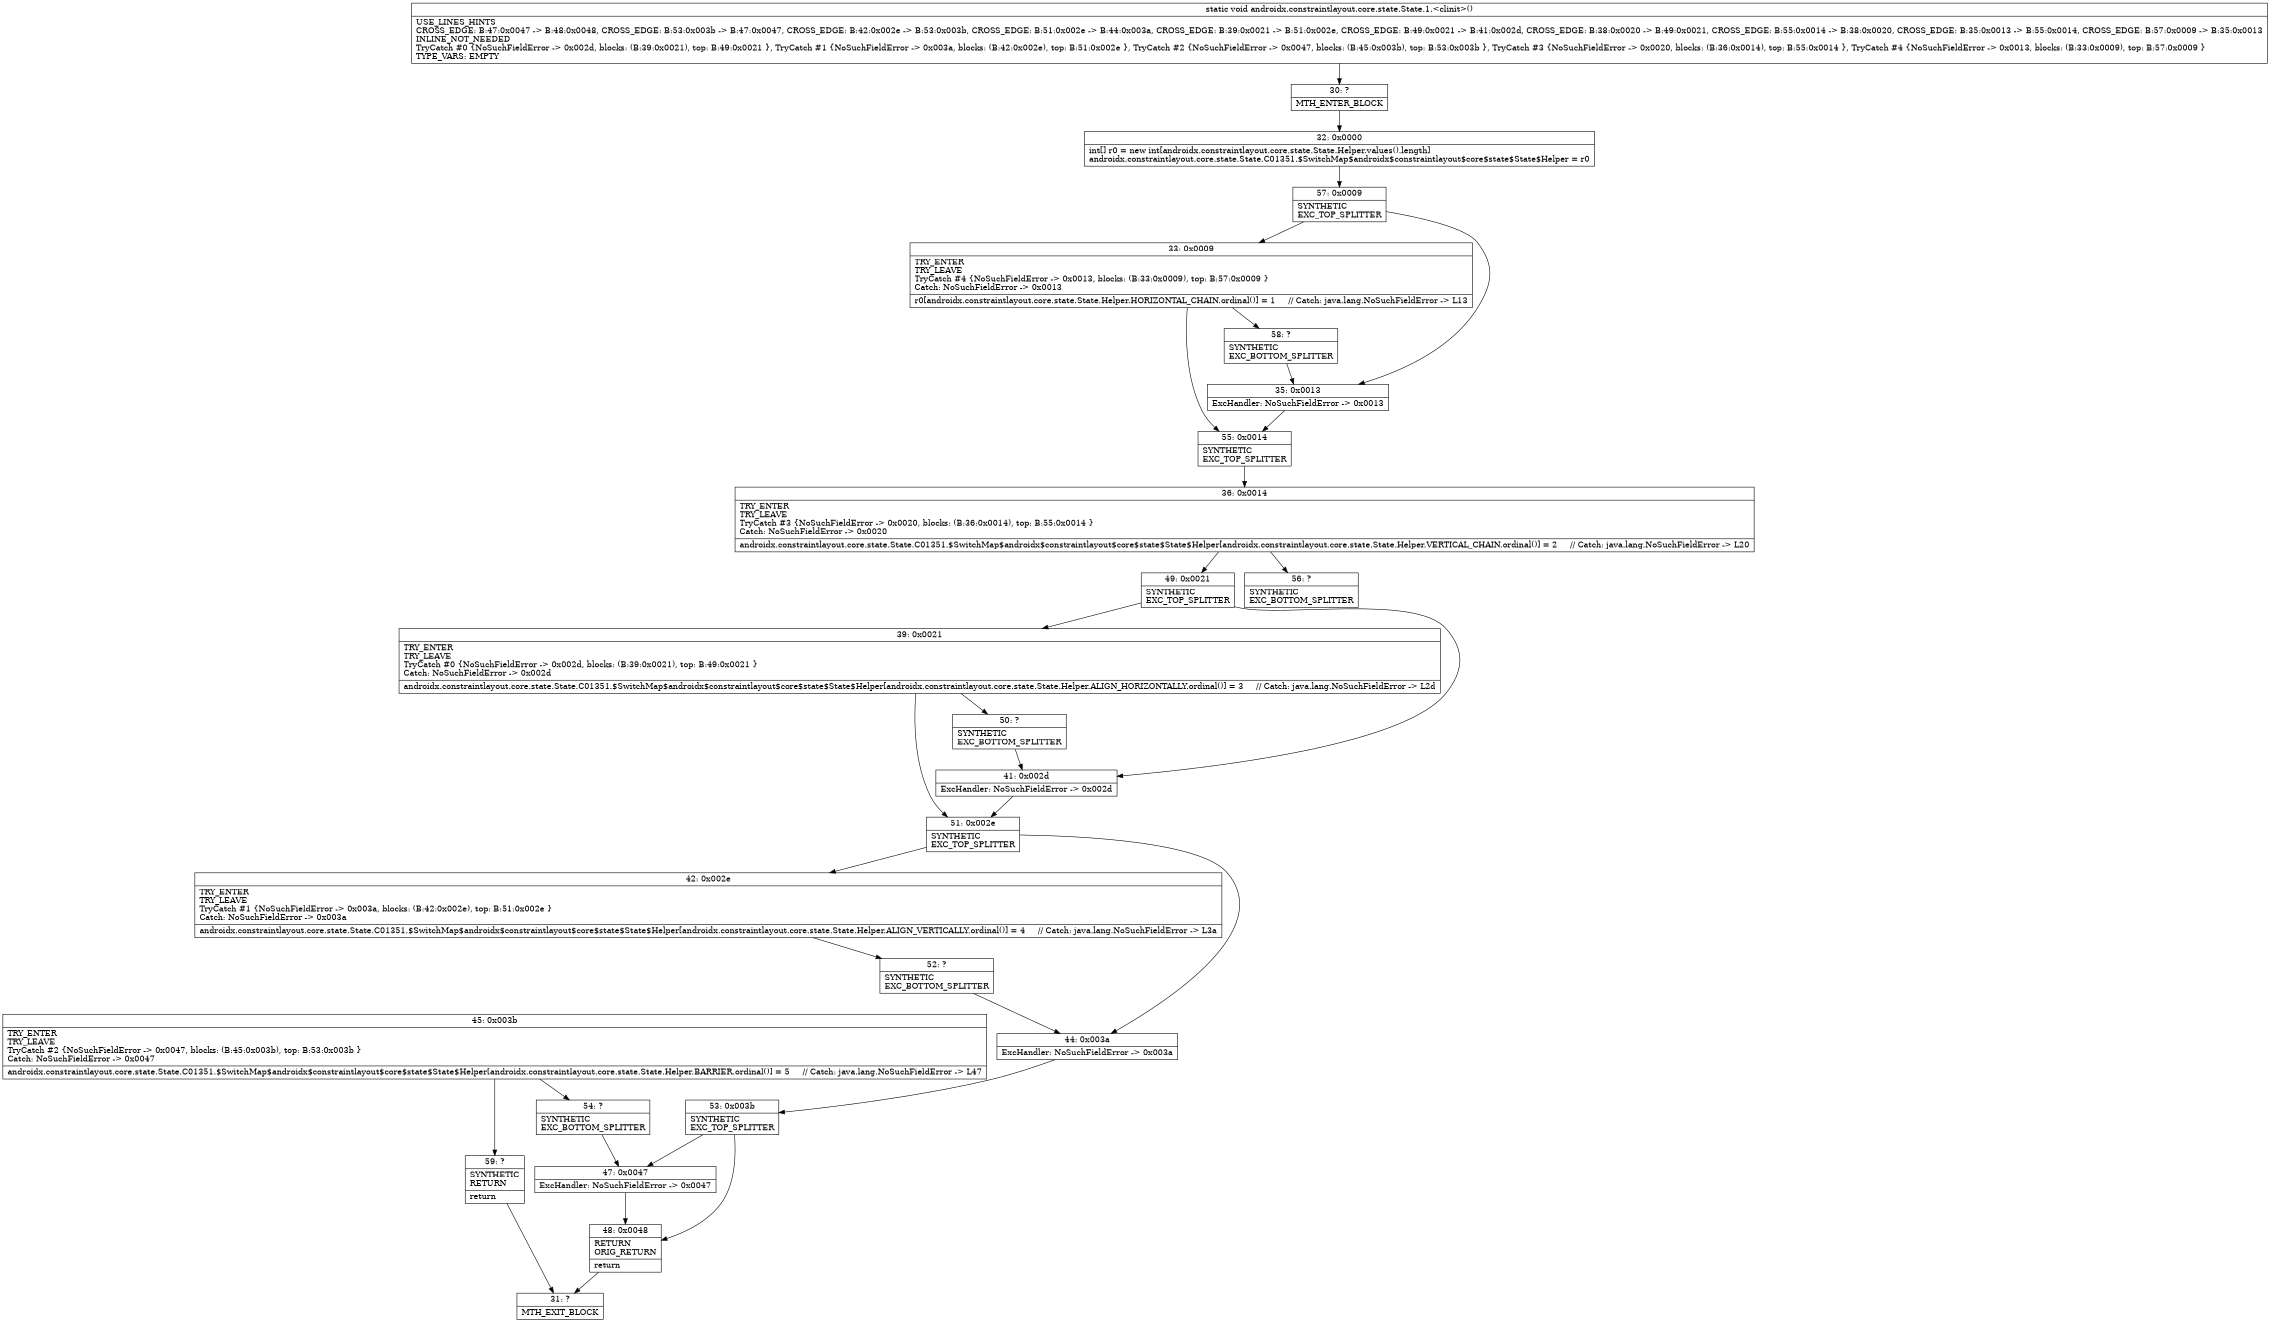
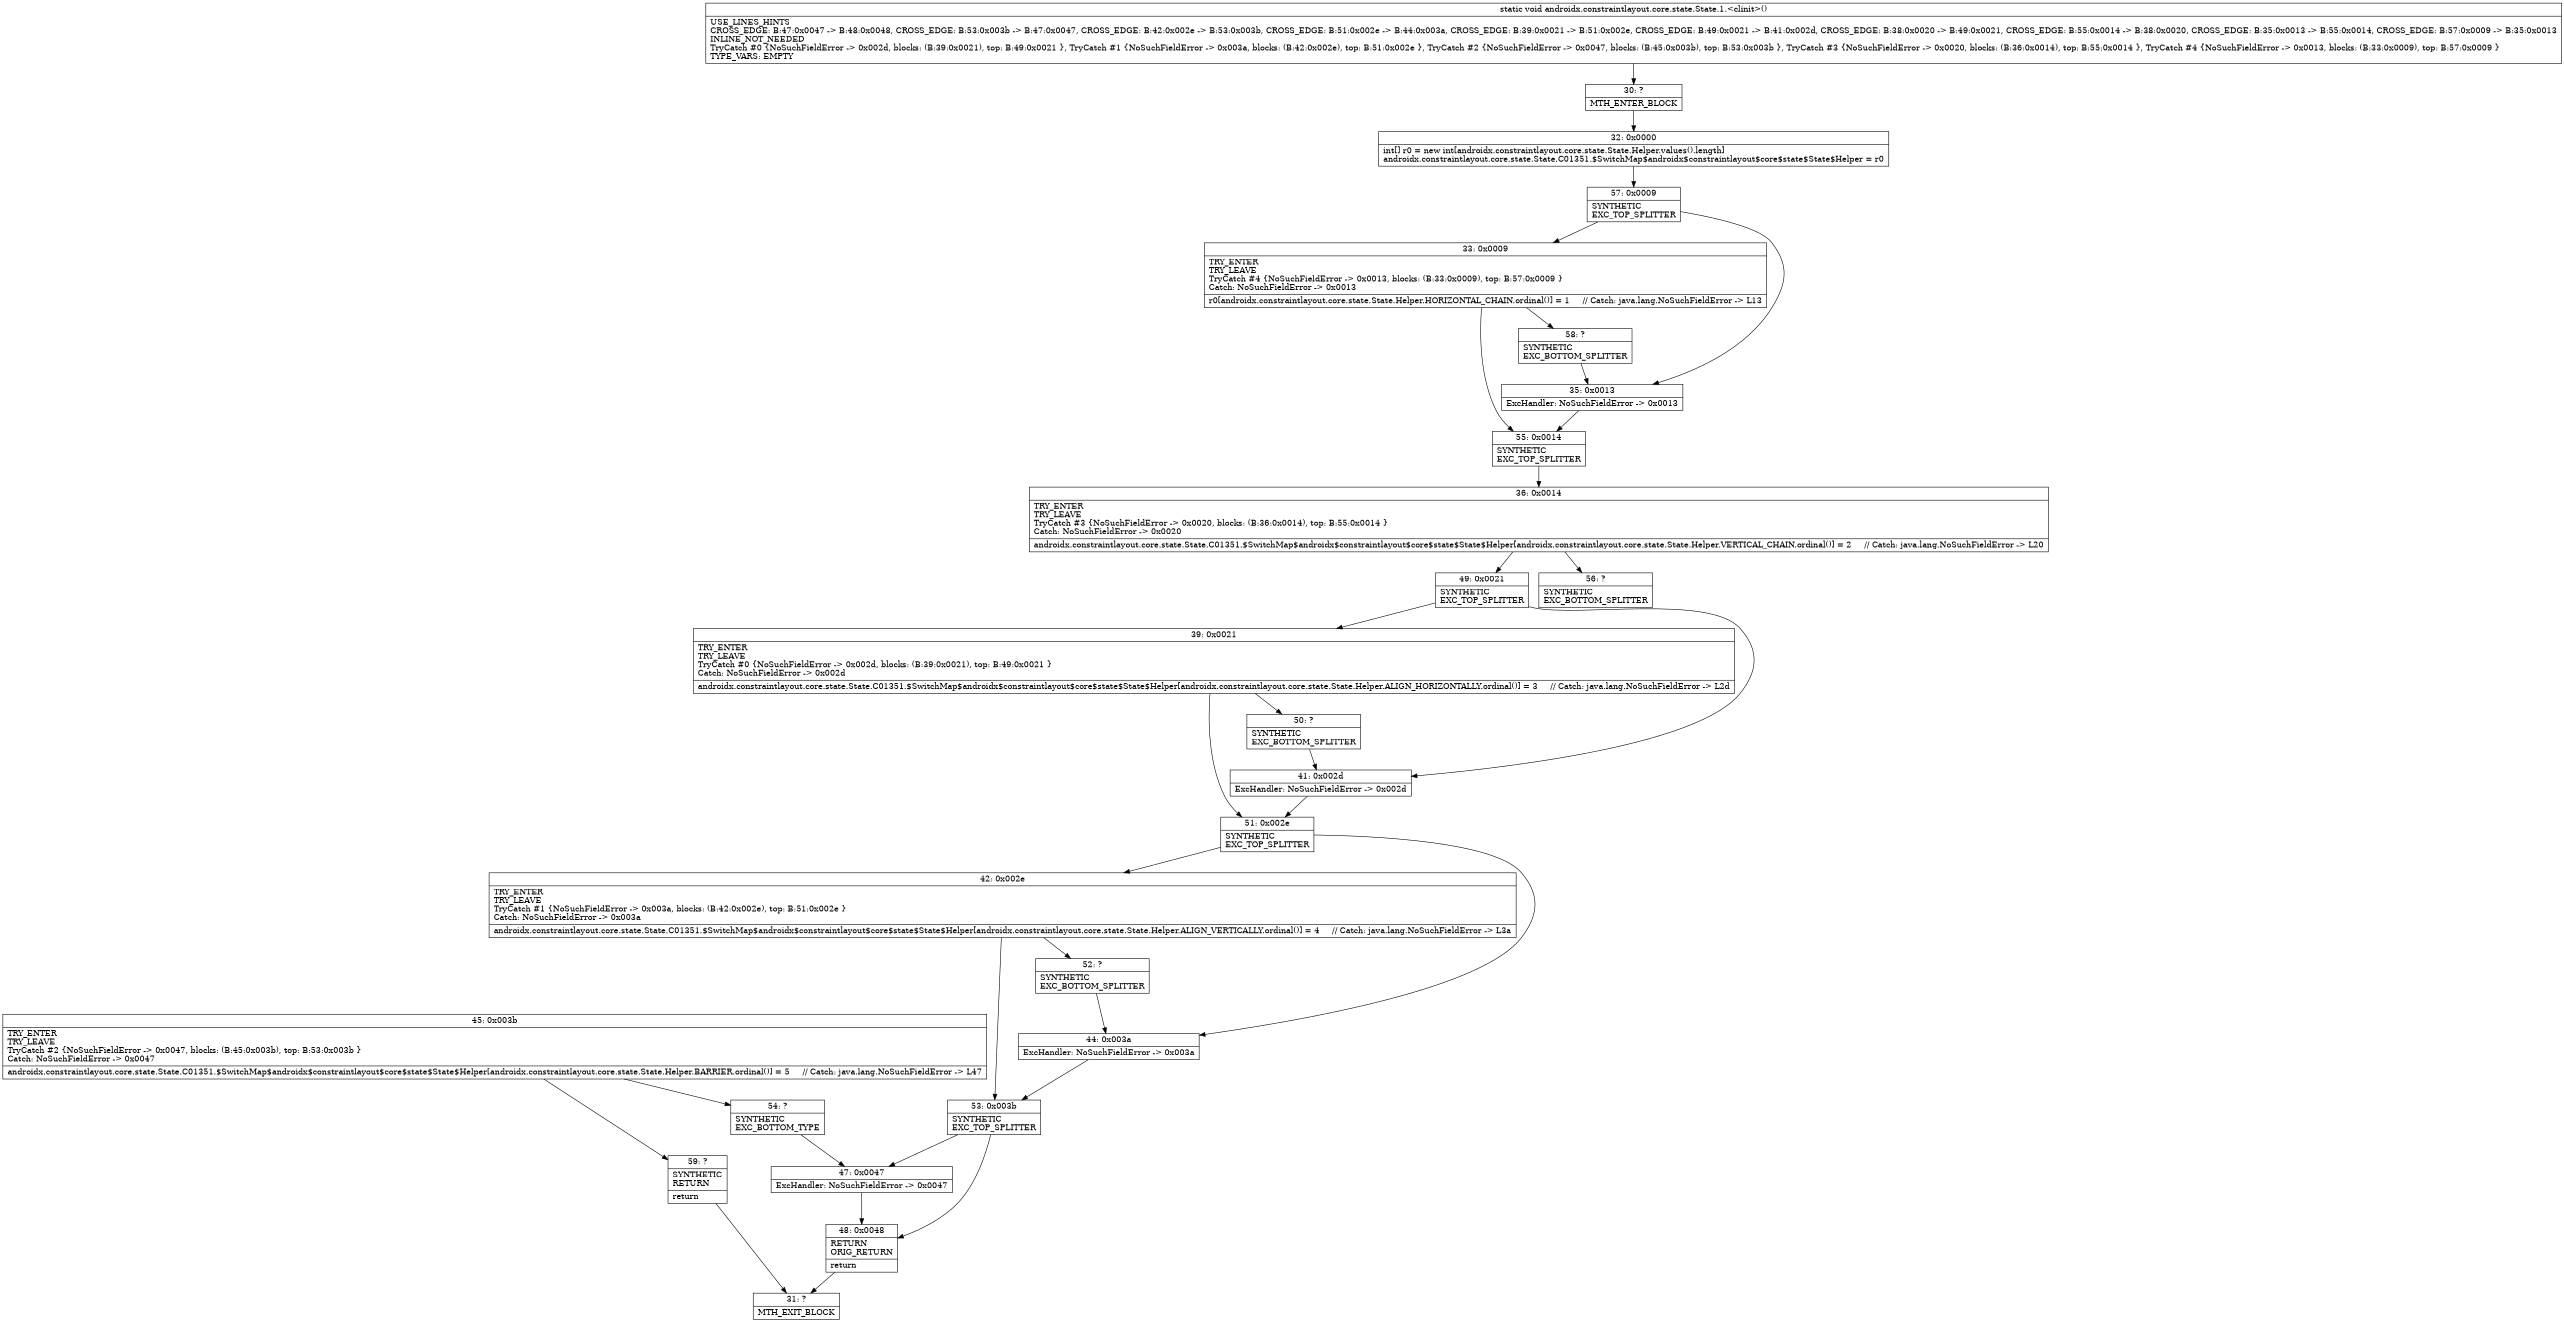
edge "42: 0x002e" -> "53: 0x003b": added
node "54: ?": text "EXC_BOTTOM_SPLITTER" -> "EXC_BOTTOM_TYPE"
